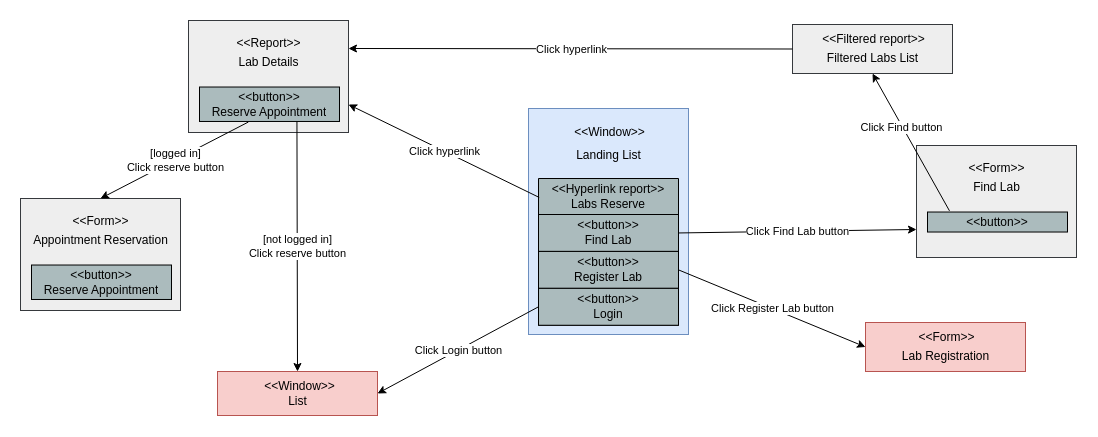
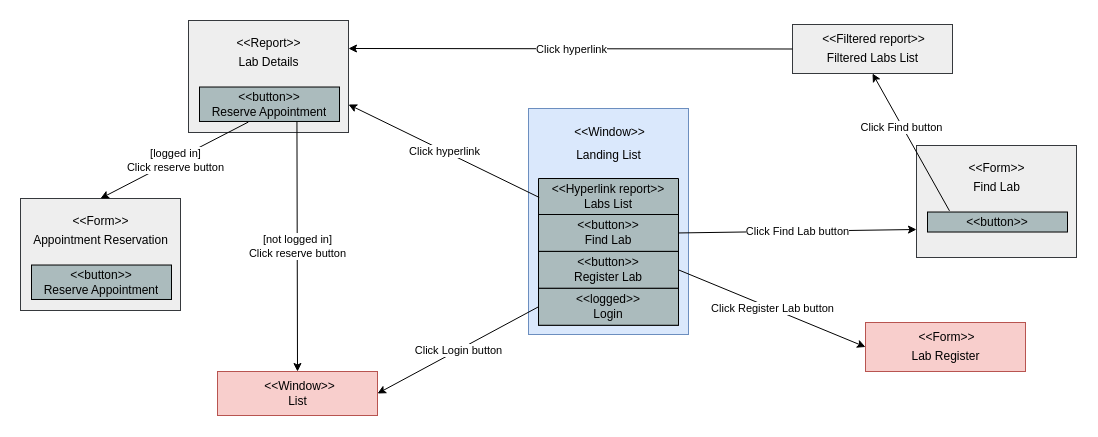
node "<<Hyperlink report>> Labs Reserve": label "<<Hyperlink report>> Labs Reserve" -> "<<Hyperlink report>> Labs List"
node "<<button>> Login": label "<<button>> Login" -> "<<logged>> Login"
node "Lab Registration": label "Lab Registration" -> "Lab Register"
